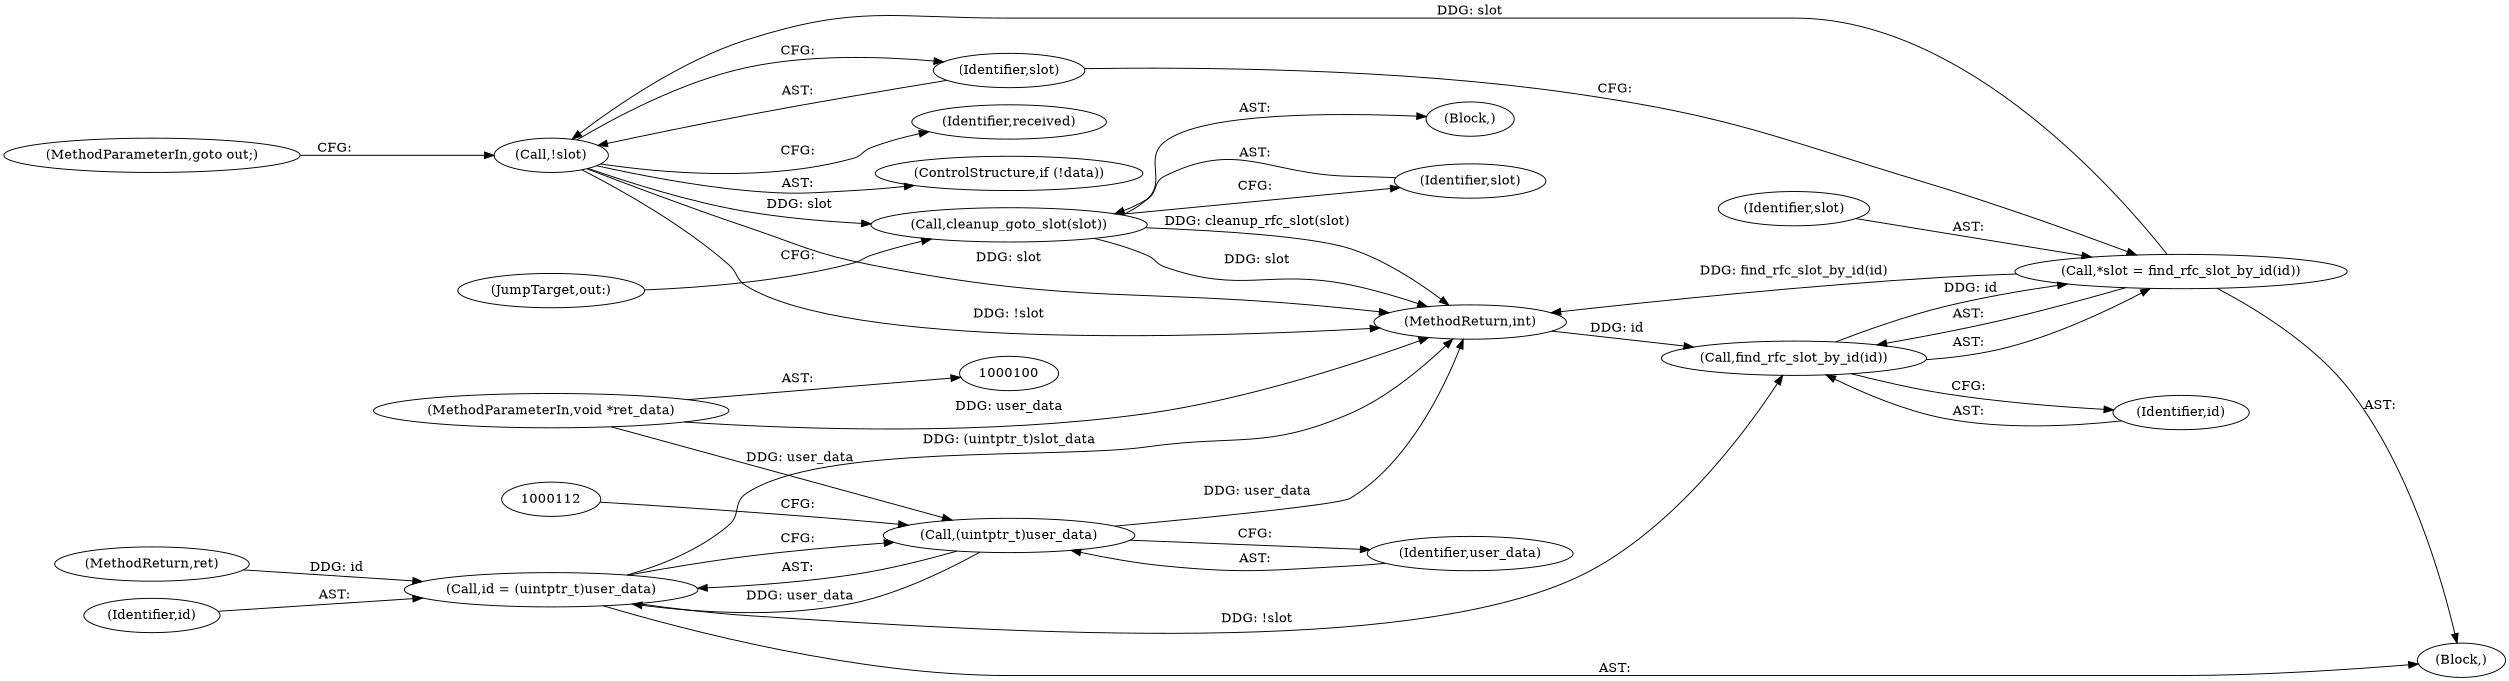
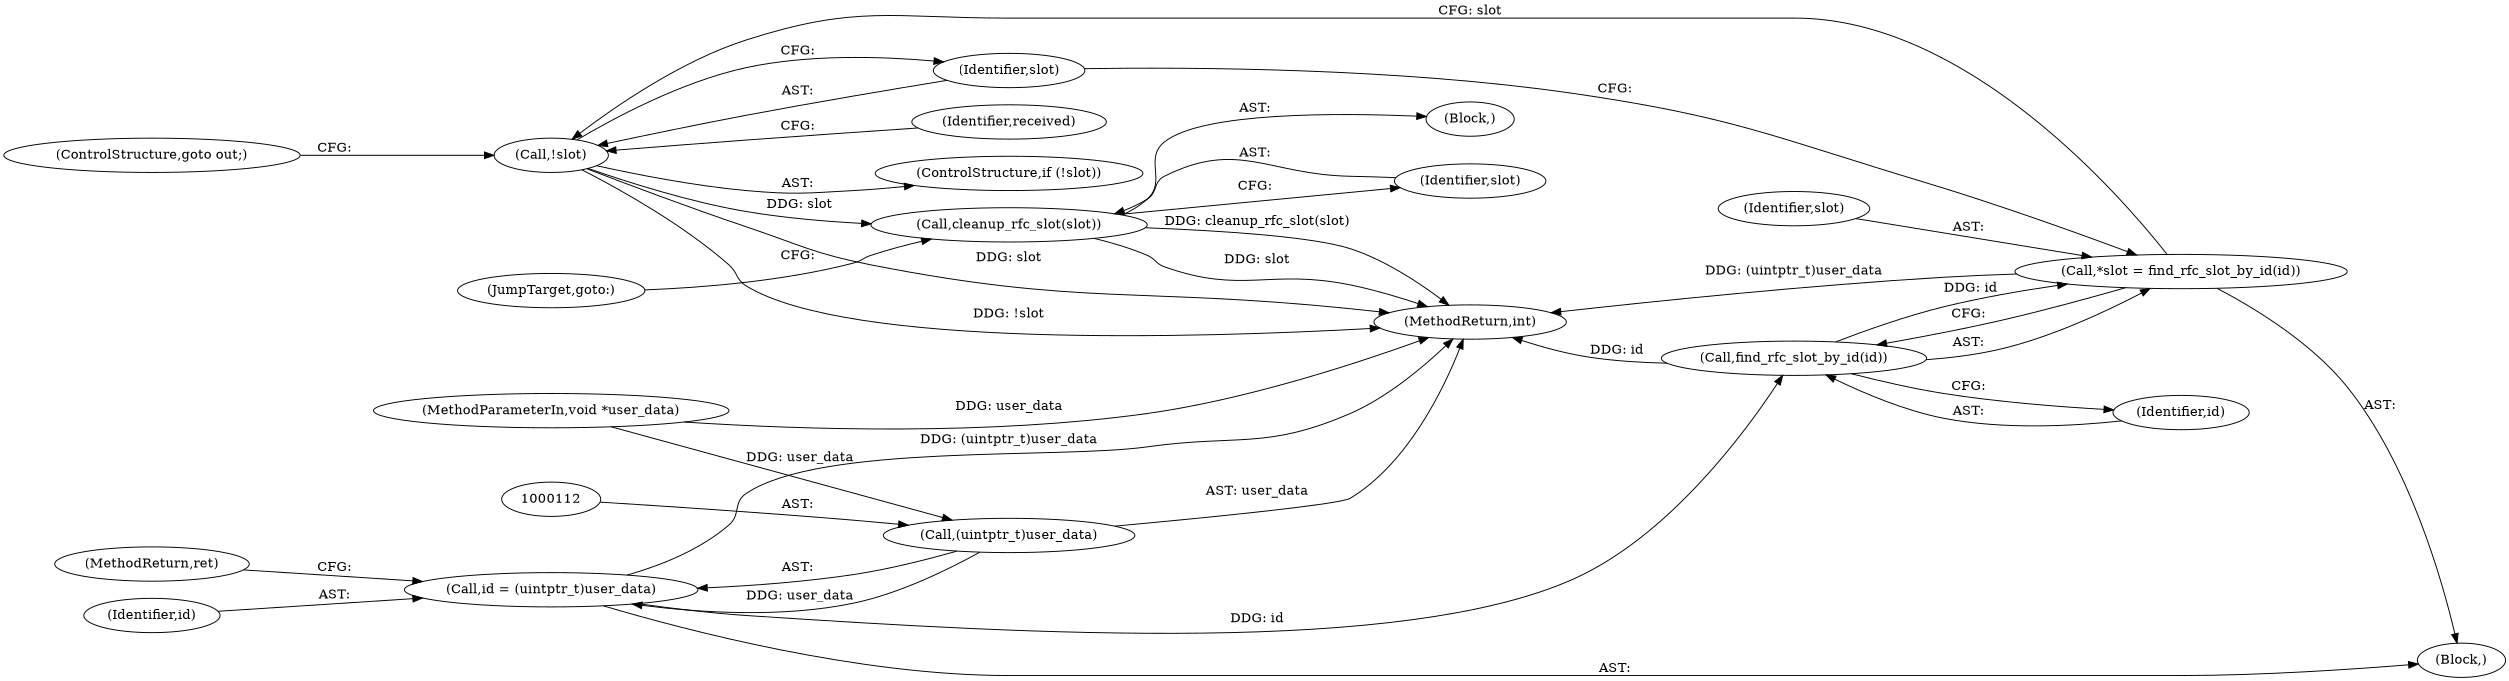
edge "(Call,*slot = find_rfc_slot_by_id(id))" -> "(Call,!slot)": label "DDG: slot" -> "CFG: slot"
node "(MethodParameterIn,goto out;)": label "(MethodParameterIn,goto out;)" -> "(ControlStructure,goto out;)"
edge "(Call,!slot)" -> "(Identifier,received)": reversed
node "(ControlStructure,if (!data))": label "(ControlStructure,if (!data))" -> "(ControlStructure,if (!slot))"
node "(Call,cleanup_goto_slot(slot))": label "(Call,cleanup_goto_slot(slot))" -> "(Call,cleanup_rfc_slot(slot))"
edge "(Call,*slot = find_rfc_slot_by_id(id))" -> "(MethodReturn,int)": label "DDG: find_rfc_slot_by_id(id)" -> "DDG: (uintptr_t)user_data"
node "(JumpTarget,out:)": label "(JumpTarget,out:)" -> "(JumpTarget,goto:)"
edge "(Call,*slot = find_rfc_slot_by_id(id))" -> "(Call,find_rfc_slot_by_id(id))": label "AST: " -> "CFG: "
edge "(MethodReturn,int)" -> "(Call,find_rfc_slot_by_id(id))": reversed
node "1000100": removed
node "(MethodParameterIn,void *ret_data)": label "(MethodParameterIn,void *ret_data)" -> "(MethodParameterIn,void *user_data)"
edge "(Call,id = (uintptr_t)user_data)" -> "(MethodReturn,int)": label "DDG: (uintptr_t)slot_data" -> "DDG: (uintptr_t)user_data"
edge "(Call,(uintptr_t)user_data)" -> "(MethodReturn,int)": label "DDG: user_data" -> "AST: user_data"
edge "1000112" -> "(Call,(uintptr_t)user_data)": label "CFG: " -> "AST: "
node "(Identifier,user_data)": removed
edge "(Call,id = (uintptr_t)user_data)" -> "(Call,(uintptr_t)user_data)": removed, label "CFG:"
edge "(MethodReturn,ret)" -> "(Call,id = (uintptr_t)user_data)": label "DDG: id" -> "CFG: "
edge "(Call,id = (uintptr_t)user_data)" -> "(Call,find_rfc_slot_by_id(id))": label "DDG: !slot" -> "DDG: id"
